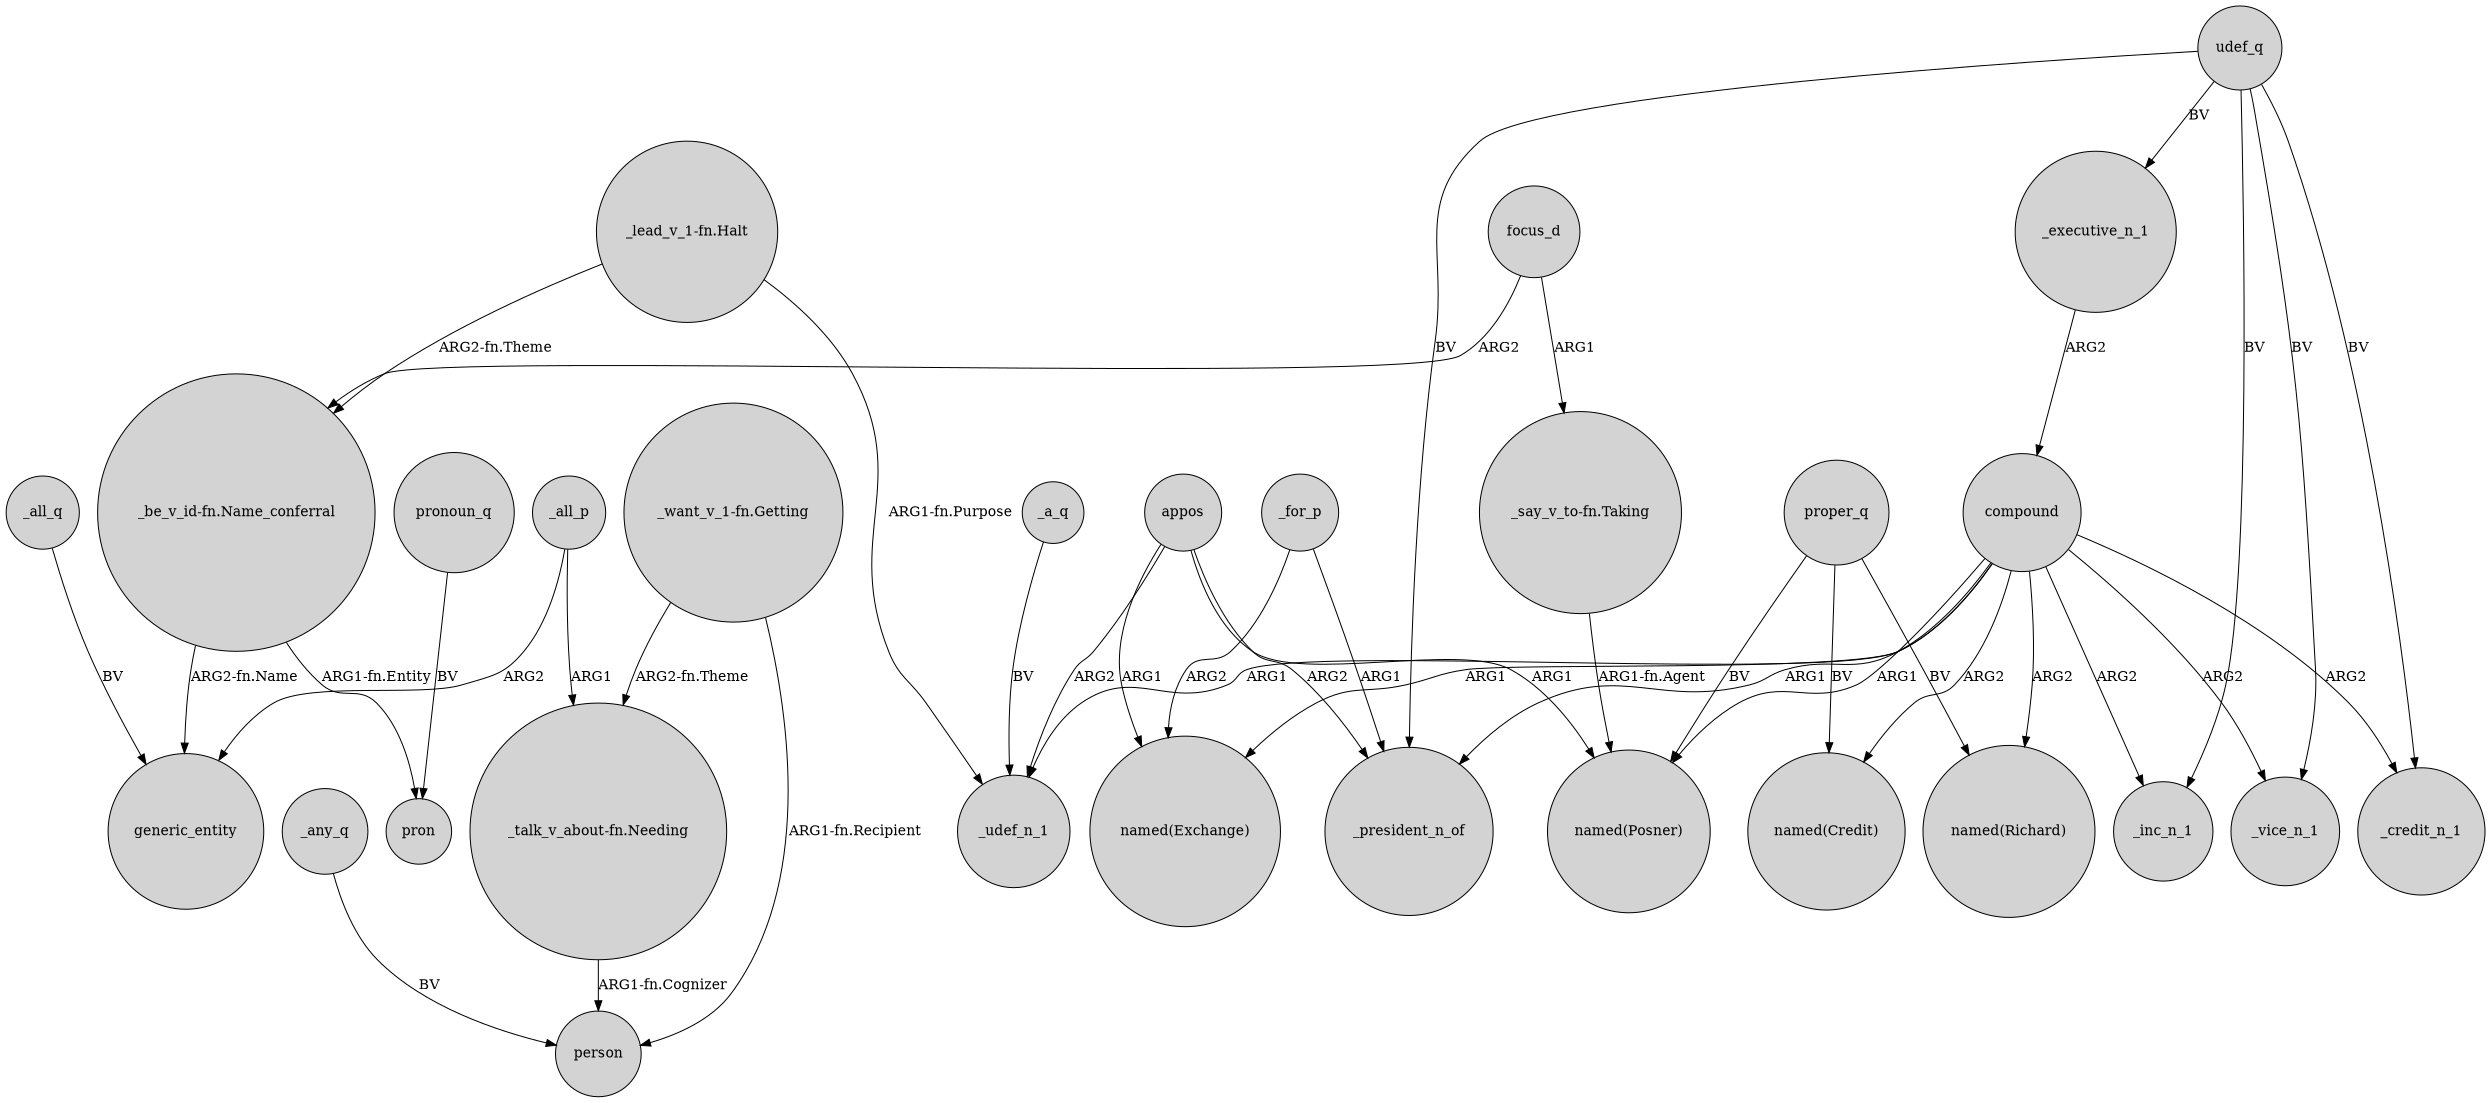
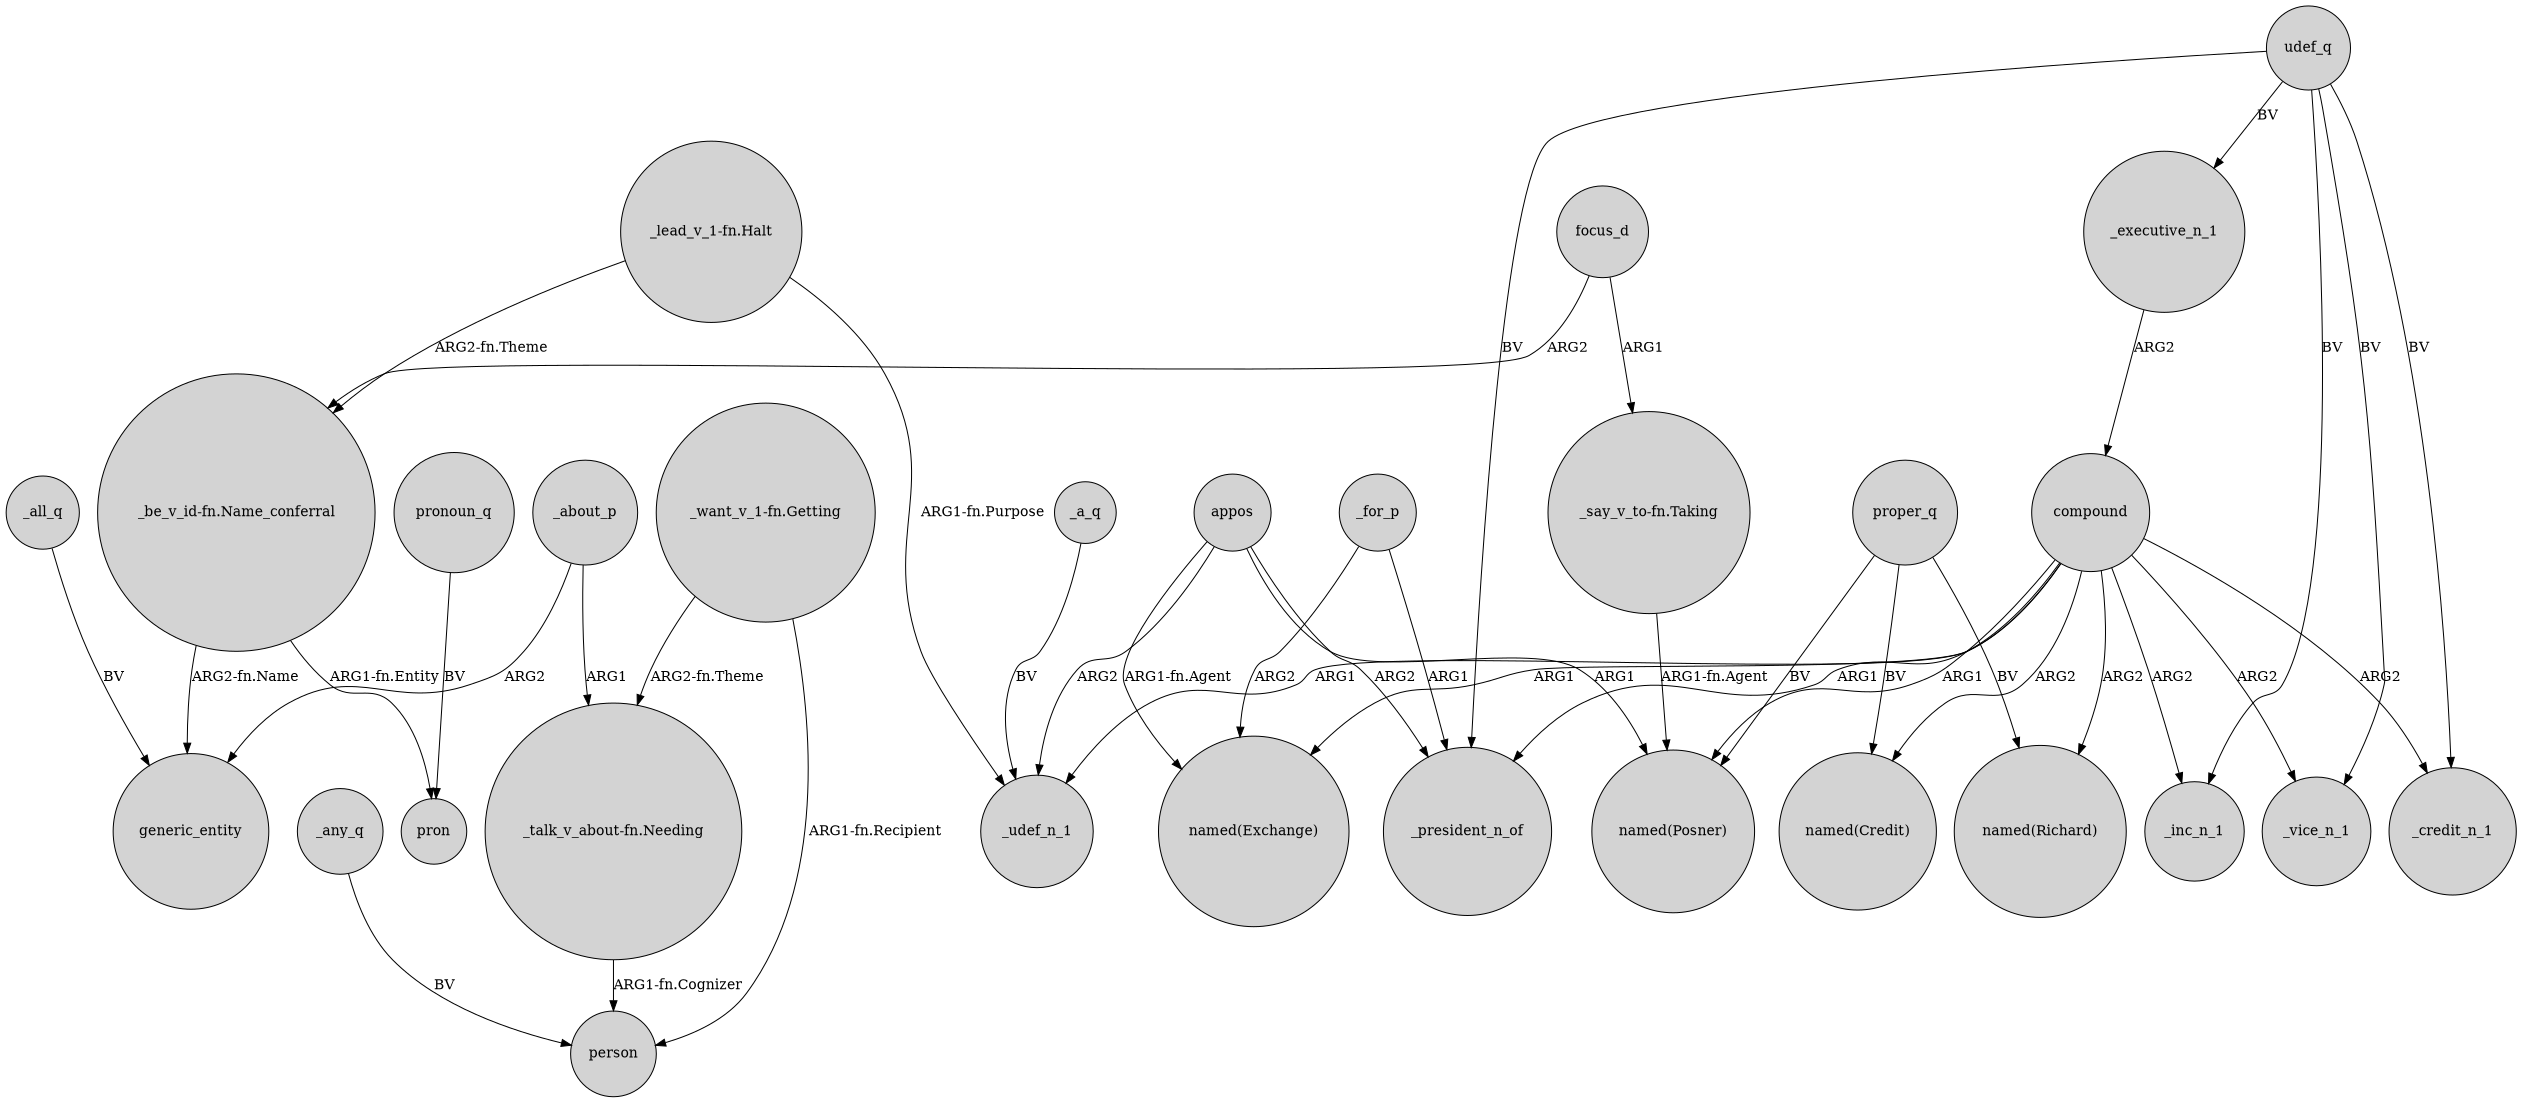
node "_all_p": label "_all_p" -> "_about_p"
edge "appos" -> "named(Exchange)": label "ARG1" -> "ARG1-fn.Agent"
